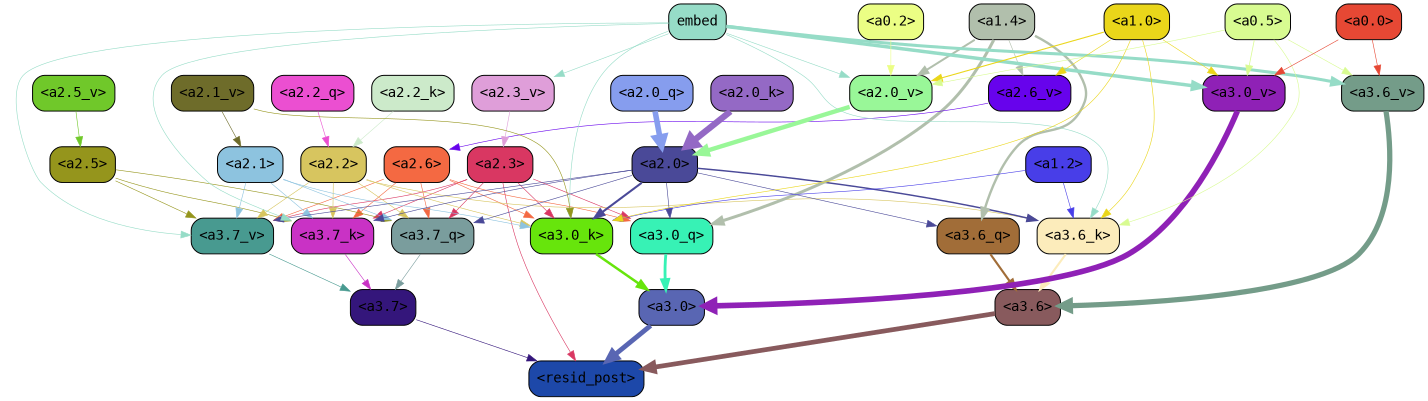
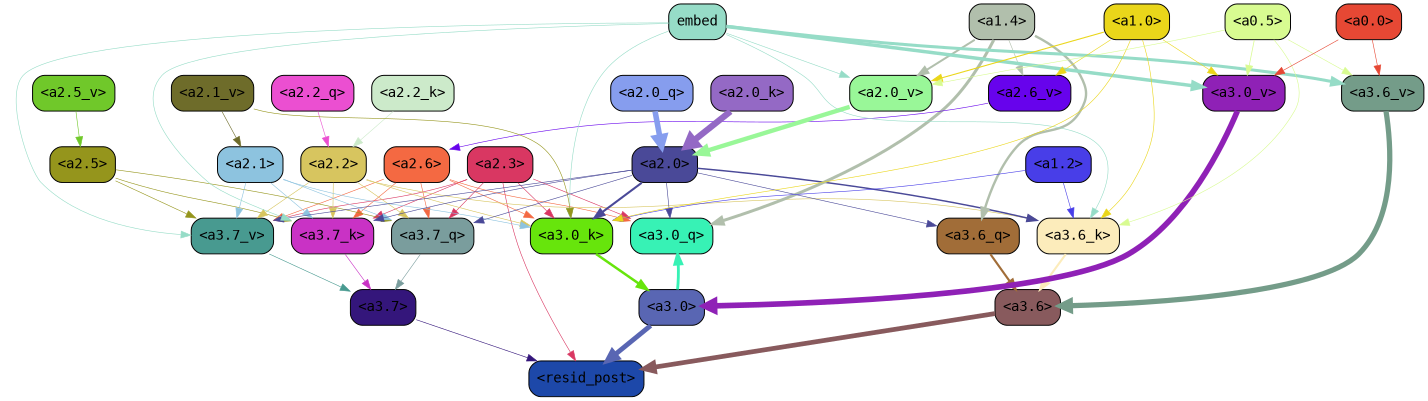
node "<a0.2>": removed
node "<a2.3_v>": removed
edge "<a3.0_q>" -> "<a3.0>": reversed
